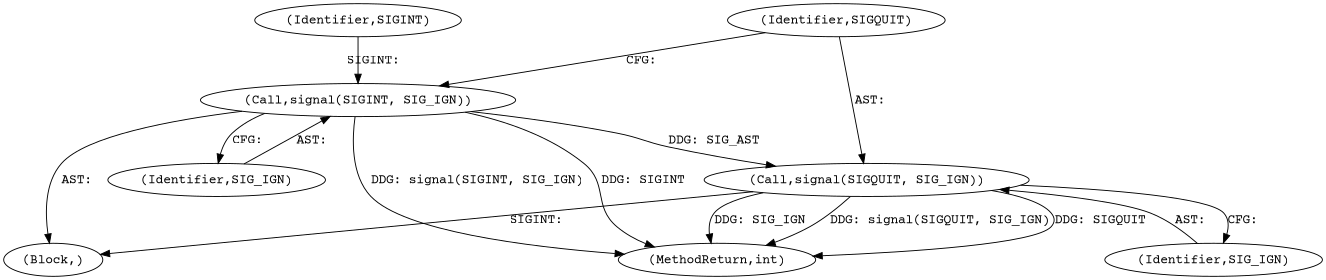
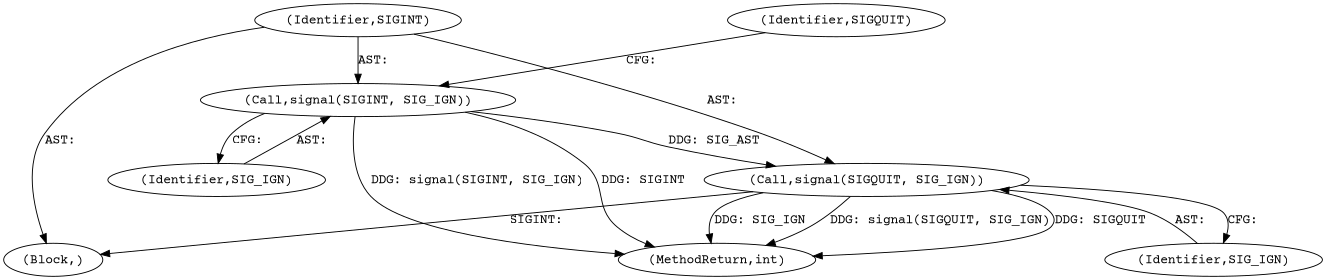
edge "(Identifier,SIGINT)" -> "(Call,signal(SIGINT, SIG_IGN))": label "SIGINT: " -> "AST: "
edge "(Identifier,SIGQUIT)" -> "(Call,signal(SIGQUIT, SIG_IGN))": now "(Identifier,SIGINT)" -> "(Call,signal(SIGQUIT, SIG_IGN))"
edge "(Call,signal(SIGINT, SIG_IGN))" -> "(Block,)": now "(Identifier,SIGINT)" -> "(Block,)"
